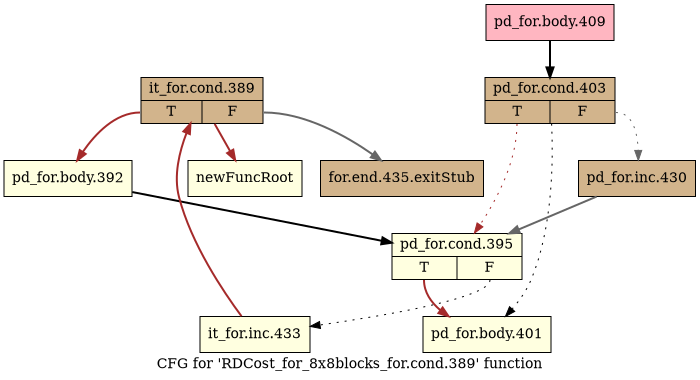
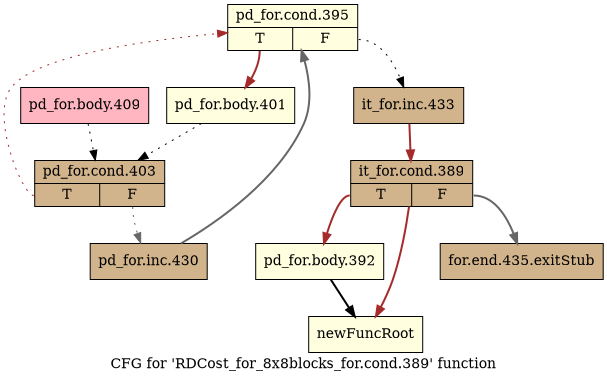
edge "pd_for.body.409" -> "pd_for.cond.403": style bold -> dotted
edge "pd_for.body.392" -> "pd_for.cond.395": now "pd_for.body.392" -> "newFuncRoot"
edge "pd_for.cond.403" -> "pd_for.body.401": reversed
node "it_for.inc.433": fillcolor lightyellow -> tan
